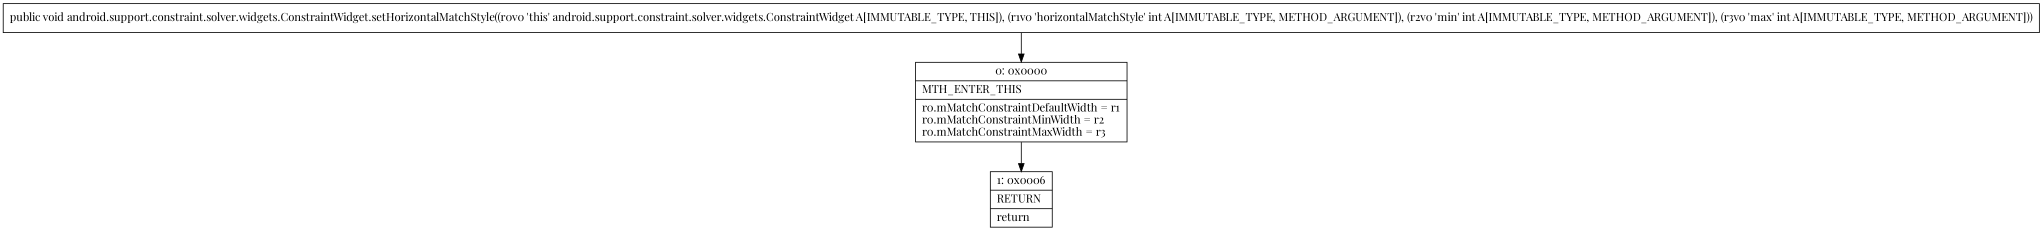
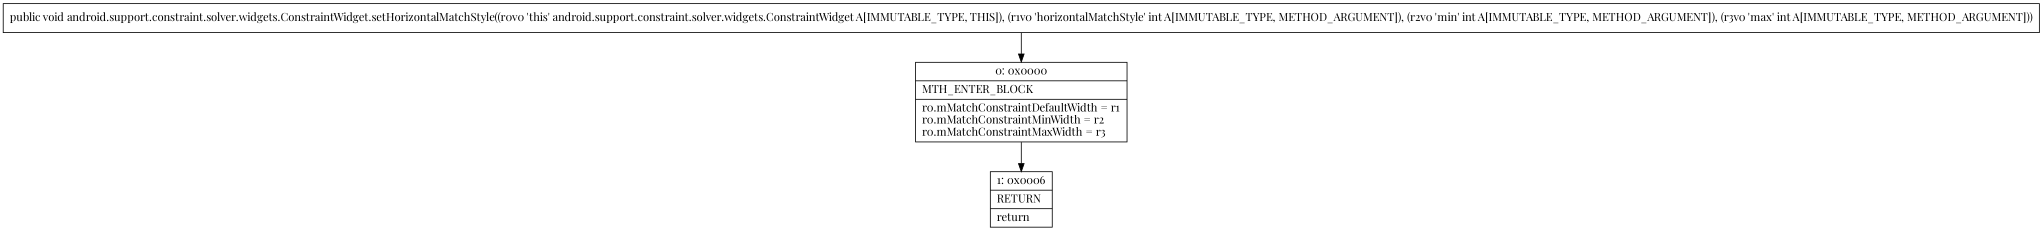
node "0: 0x0000": text "MTH_ENTER_THIS" -> "MTH_ENTER_BLOCK"
